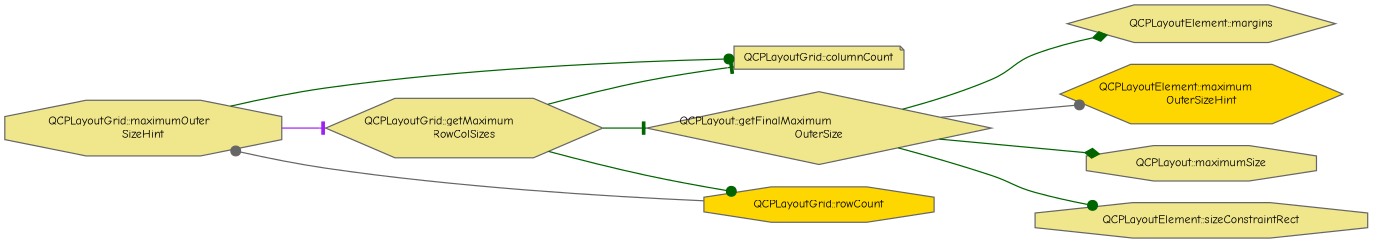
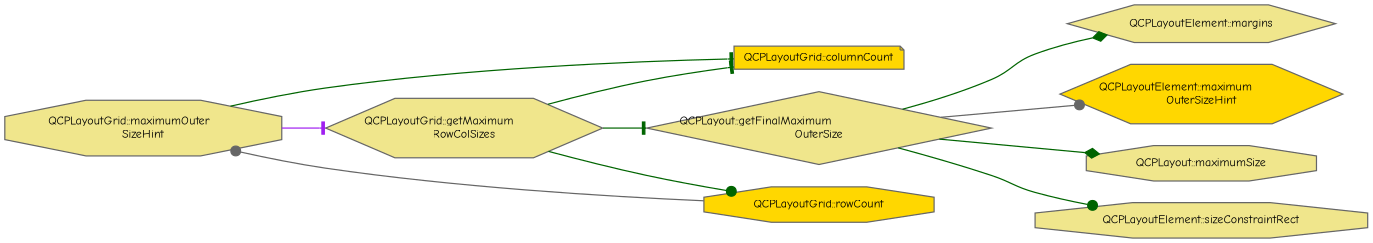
node "QCPLayoutGrid::columnCount": fillcolor khaki -> gold
edge "QCPLayoutGrid::maximumOuter SizeHint" -> "QCPLayoutGrid::columnCount": arrowhead dot -> tee
